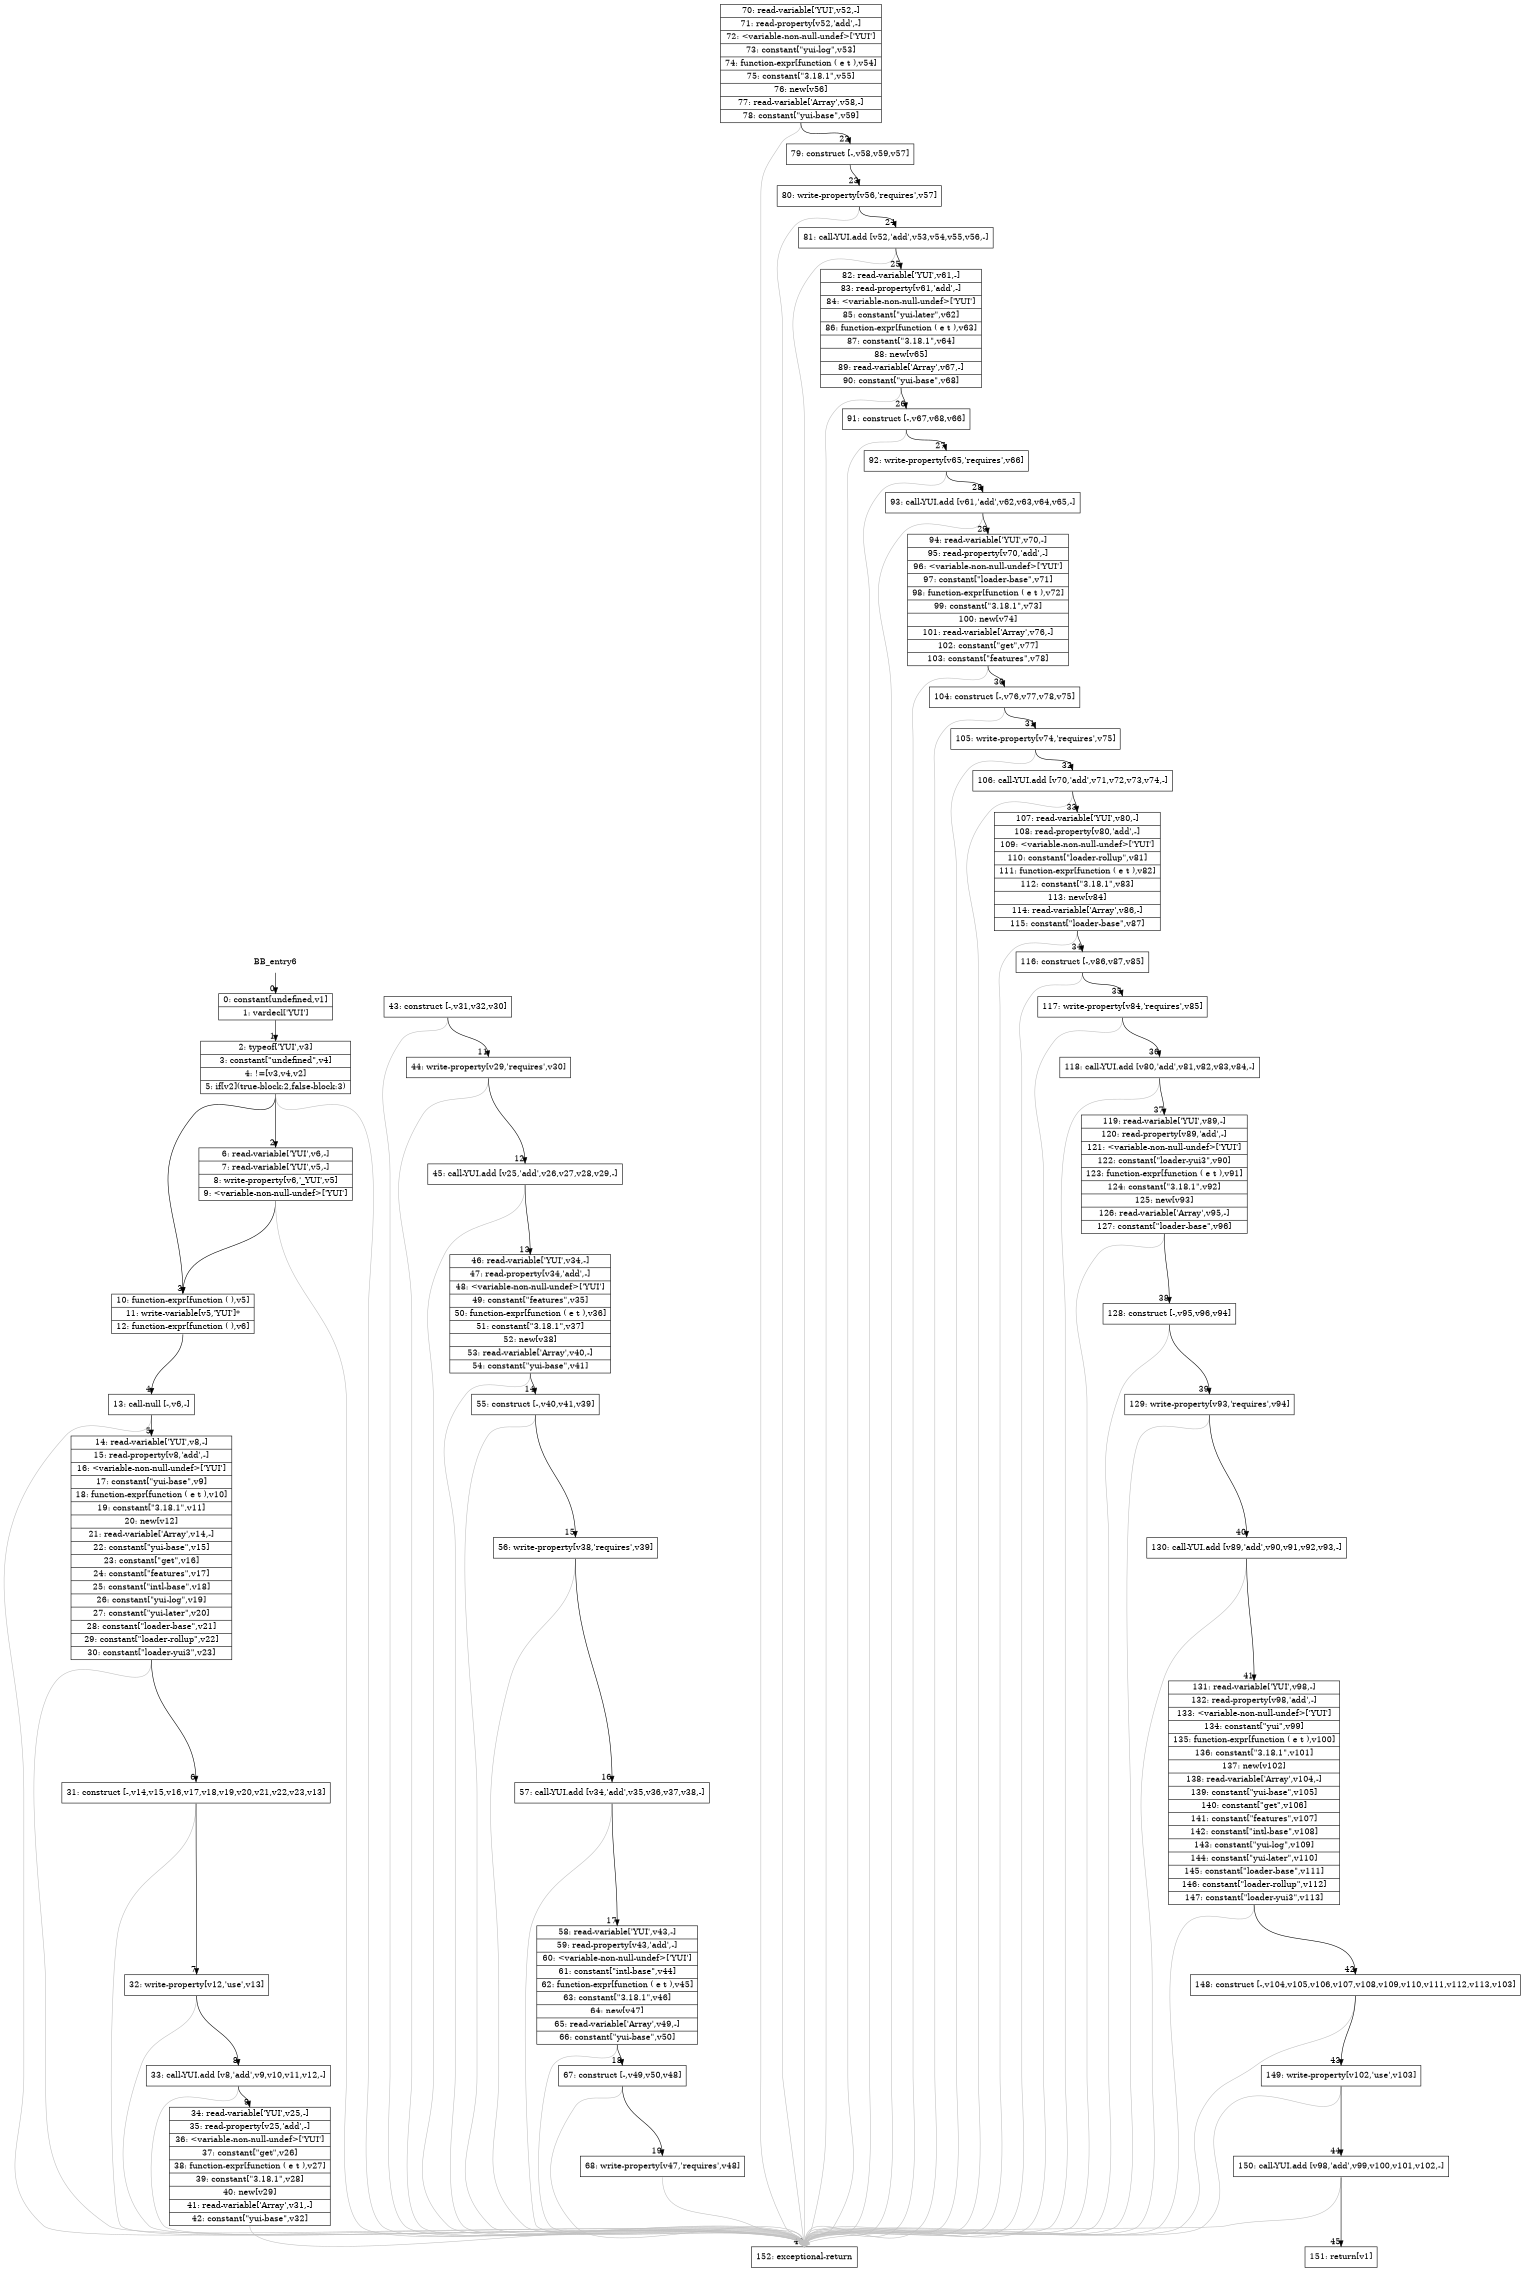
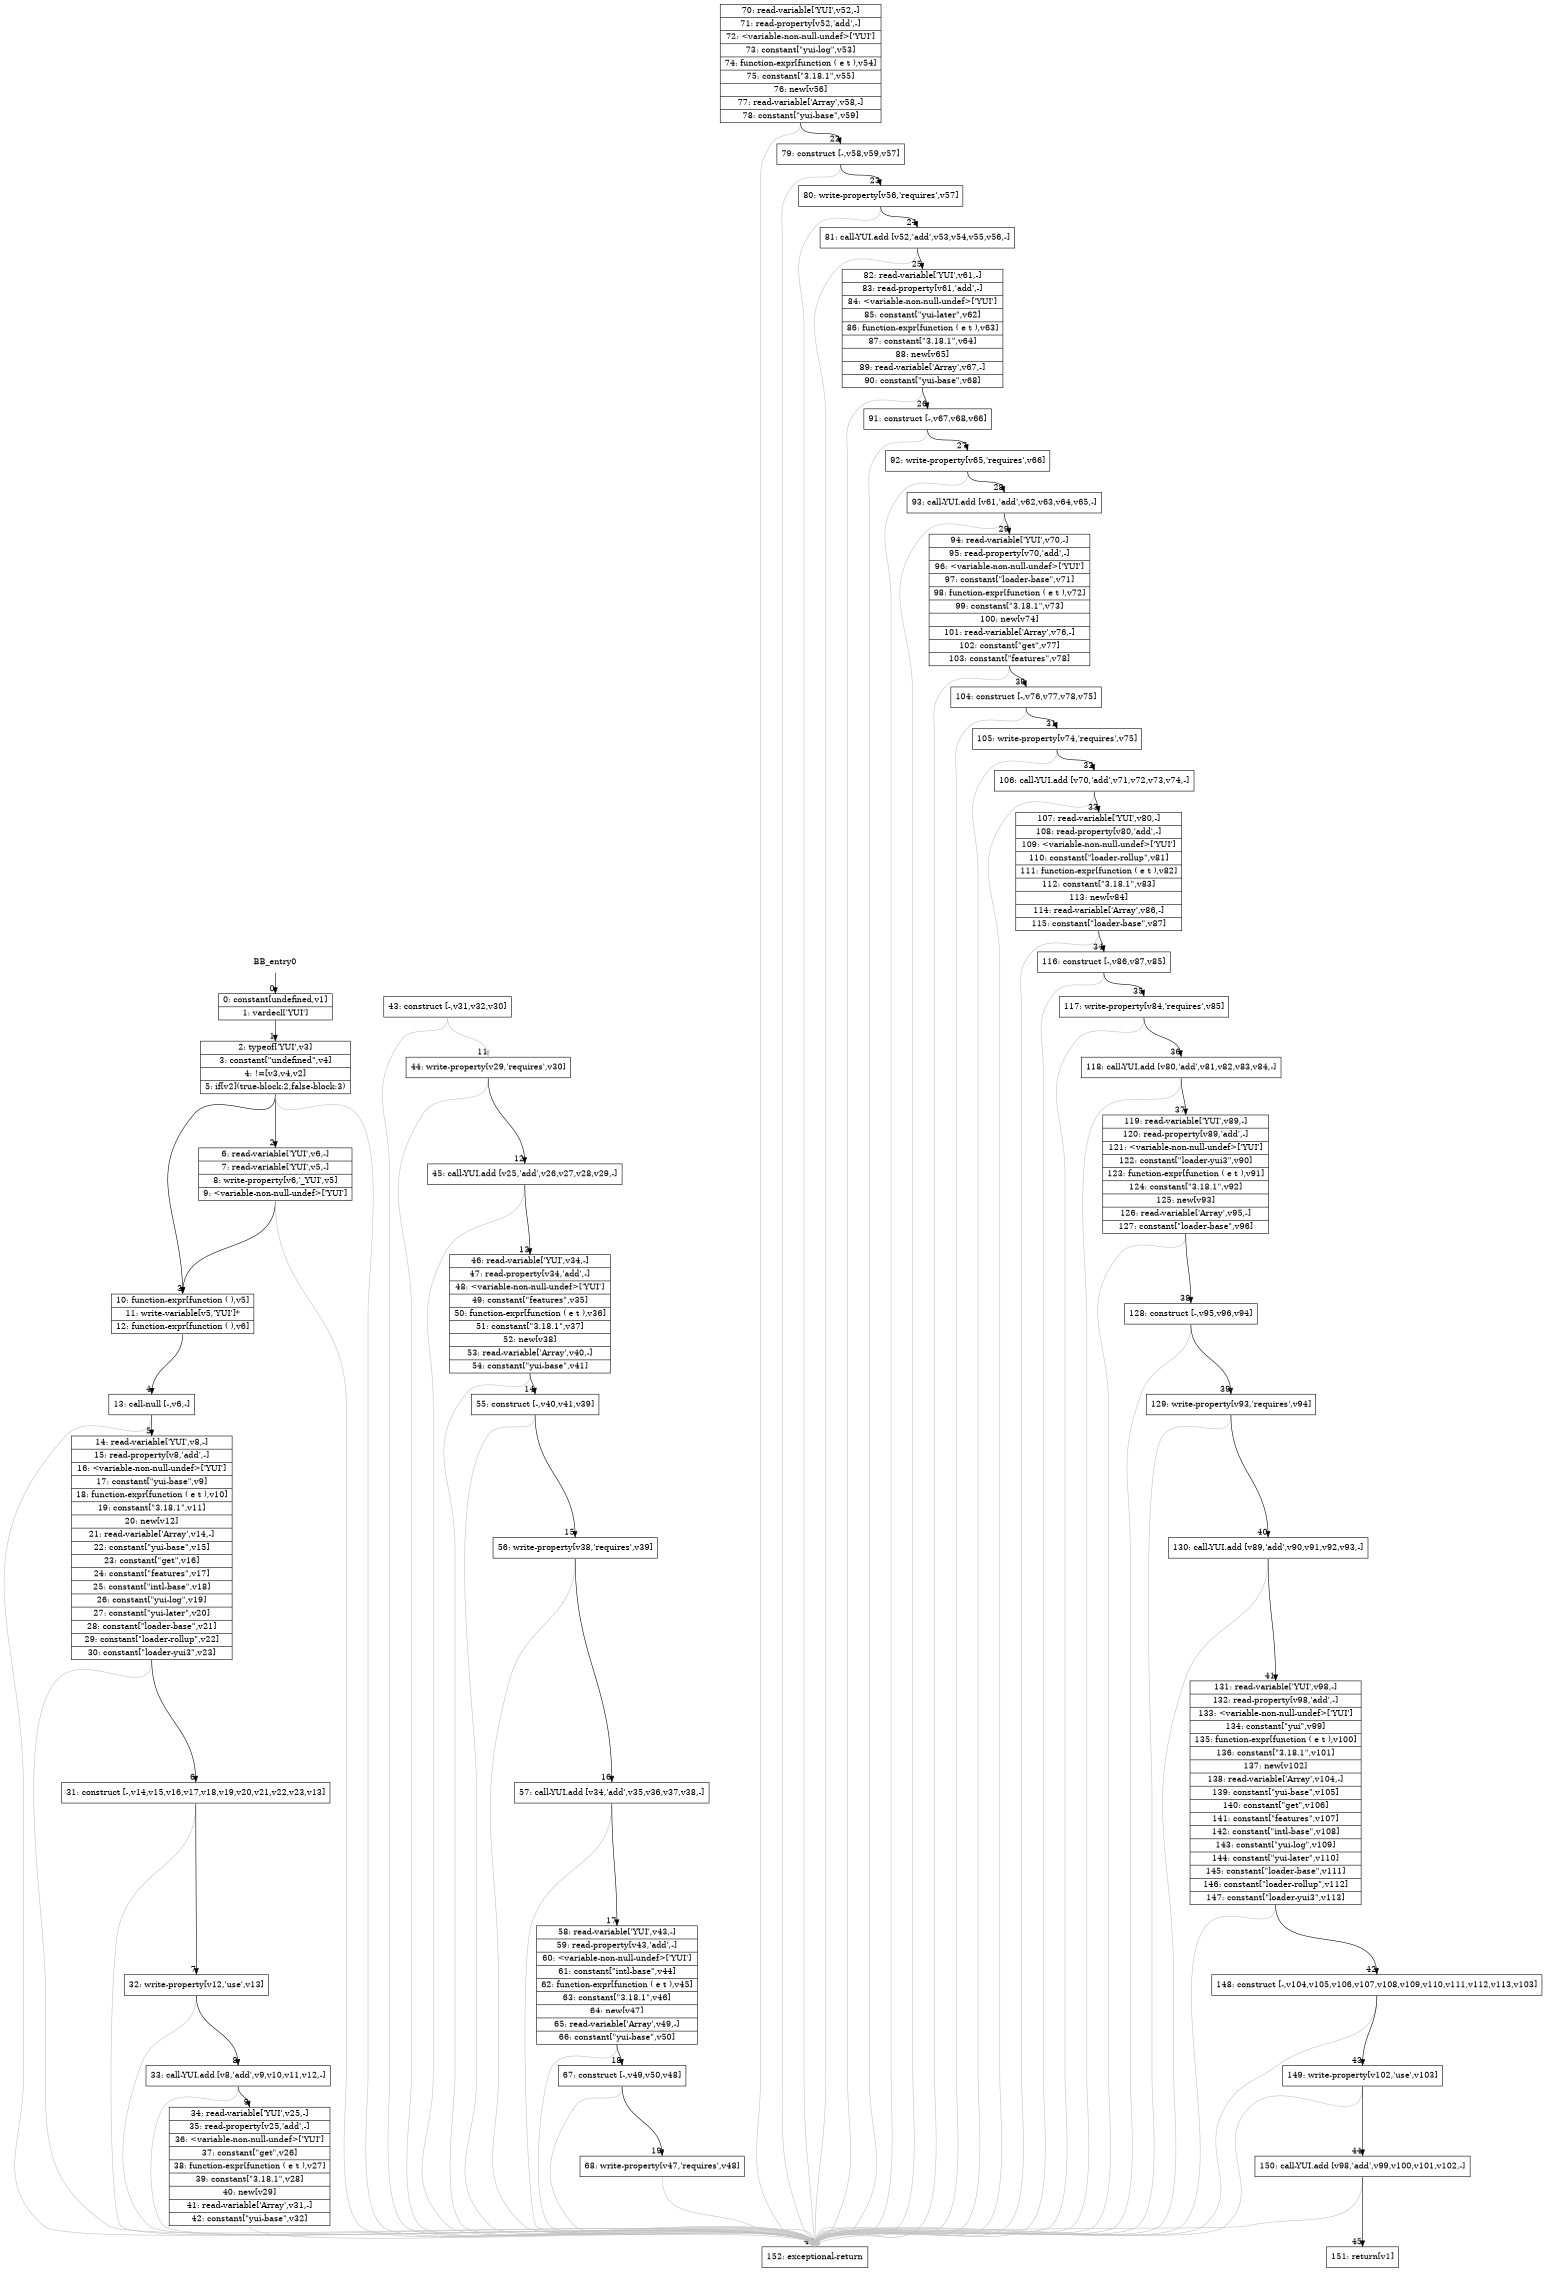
node "BB_entry6": label "BB_entry6" -> "BB_entry0"
edge "43: construct [-,v31,v32,v30]" -> "44: write-property[v29,'requires',v30]": color black -> gray
edge "79: construct [-,v58,v59,v57]" -> "152: exceptional-return": added
